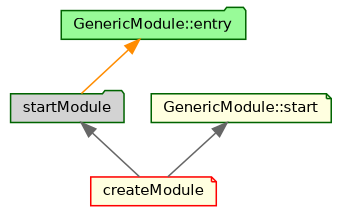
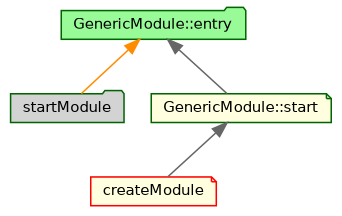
edge "GenericModule::start" -> "GenericModule::entry": added
edge "createModule" -> "startModule": removed
